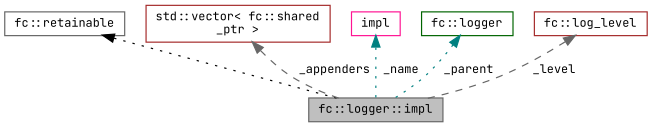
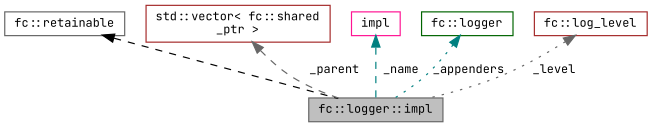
edge "fc::logger::impl" -> "fc::retainable": style dotted -> dashed
edge "fc::logger::impl" -> "std::vector< fc::shared _ptr >": label " _appenders" -> " _parent"
edge "fc::logger::impl" -> "fc::logger": label " _parent" -> " _appenders"
edge "fc::logger::impl" -> "impl": style dotted -> dashed
edge "fc::logger::impl" -> "fc::log_level": style dashed -> dotted
